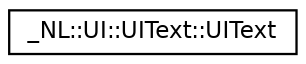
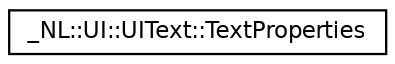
node "_NL::UI::UIText::UIText": label "_NL::UI::UIText::UIText" -> "_NL::UI::UIText::TextProperties"
